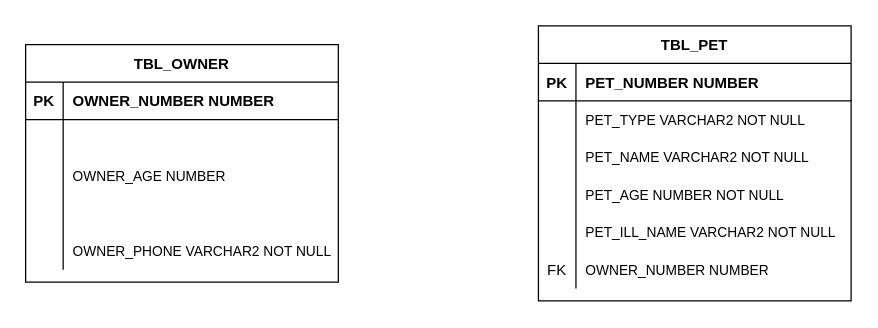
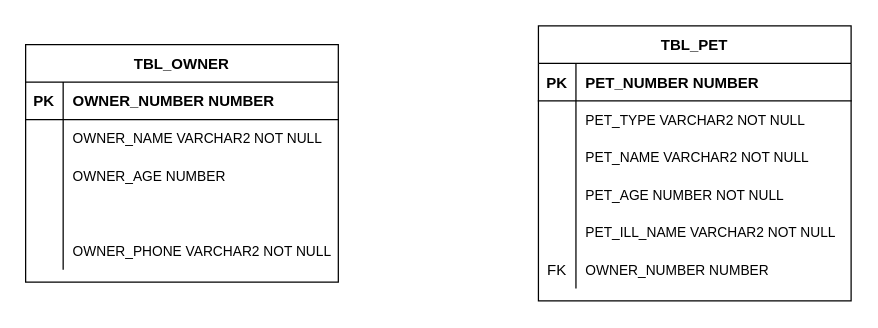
node "OWNER_NAME VARCHAR2 NOT NULL": added
